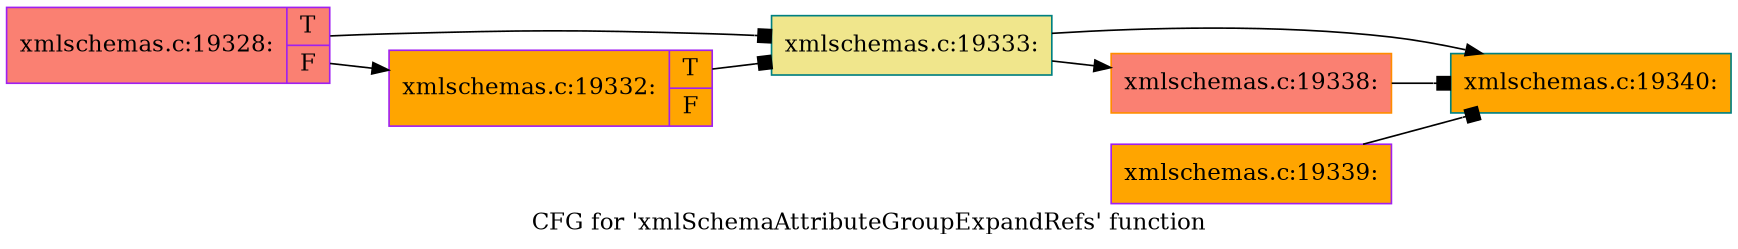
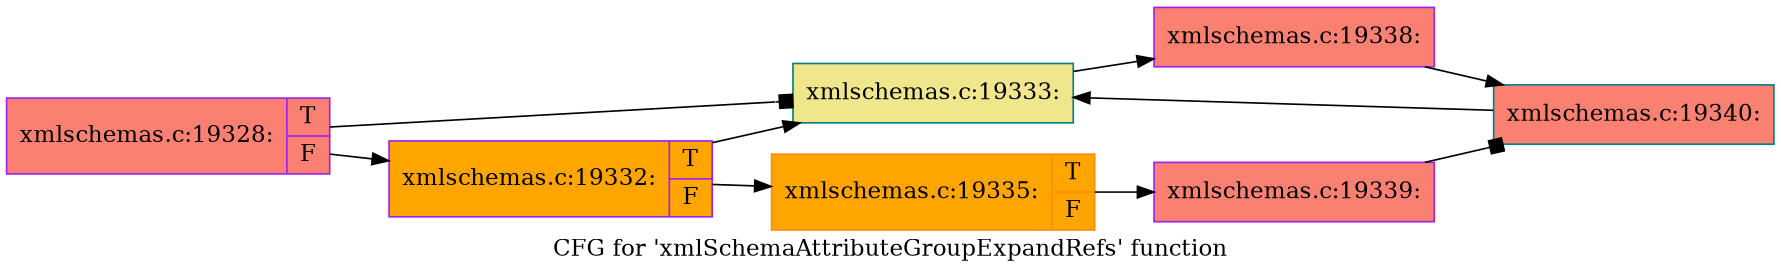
edge "xmlschemas.c:19333:" -> "xmlschemas.c:19340:": reversed
edge "xmlschemas.c:19332:" -> "xmlschemas.c:19333:": arrowhead box -> normal
node "xmlschemas.c:19338:": color darkorange -> purple
edge "xmlschemas.c:19338:" -> "xmlschemas.c:19340:": arrowhead box -> normal
node "xmlschemas.c:19340:": fillcolor orange -> salmon
node "xmlschemas.c:19339:": fillcolor orange -> salmon
node "xmlschemas.c:19335:": added
